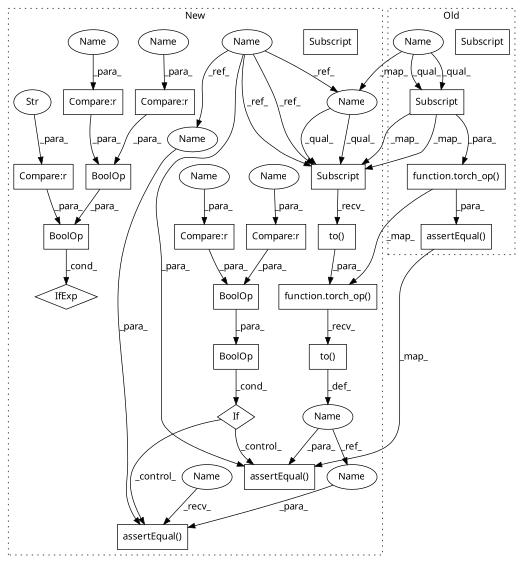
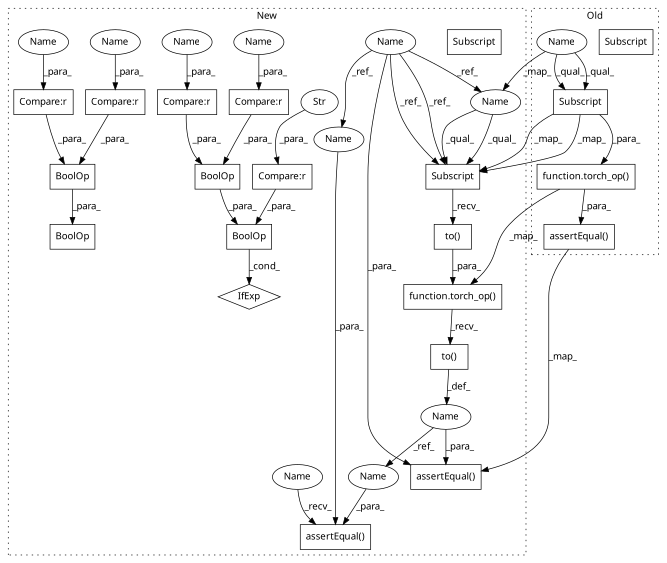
node "If": removed
